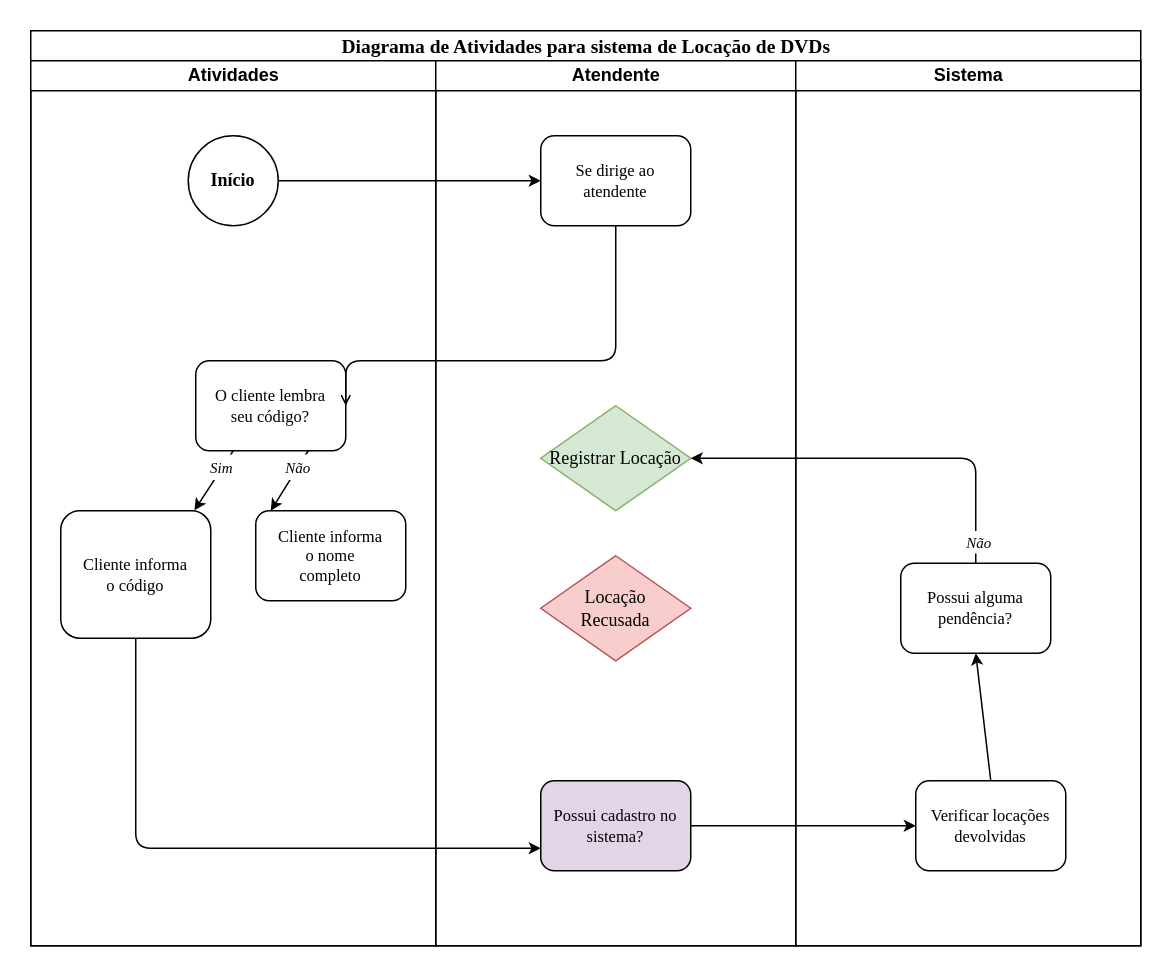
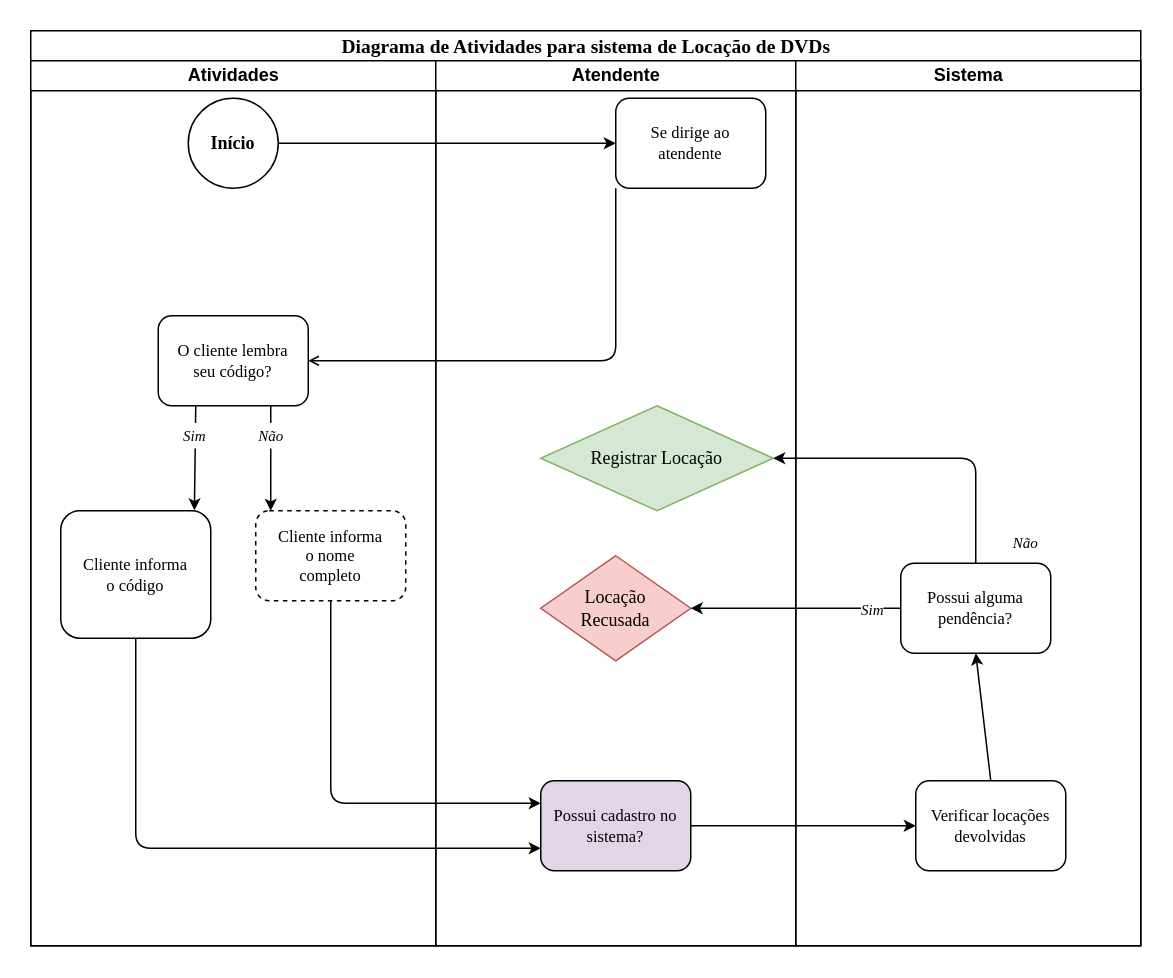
node "Início": moved (233, 181) -> (233, 143)
node "Se dirige ao atendente": moved (616, 181) -> (691, 143)
node "O cliente lembra seu código?": moved (271, 406) -> (233, 361)
node "Registrar Locação": size 150x105 -> 233x105
node "Cliente informa o nome completo": style solid -> dashed
edge "Possui alguma pendência?" -> "Locação Recusada": added, label "Sim"
edge "Cliente informa o nome completo" -> "Possui cadastro no sistema?": added
